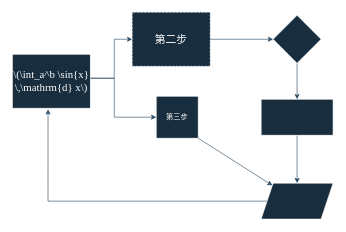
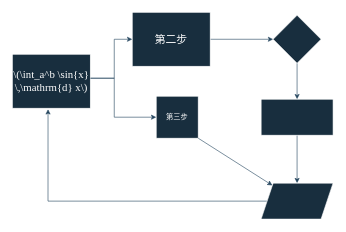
node "第二步": style dashed -> solid
